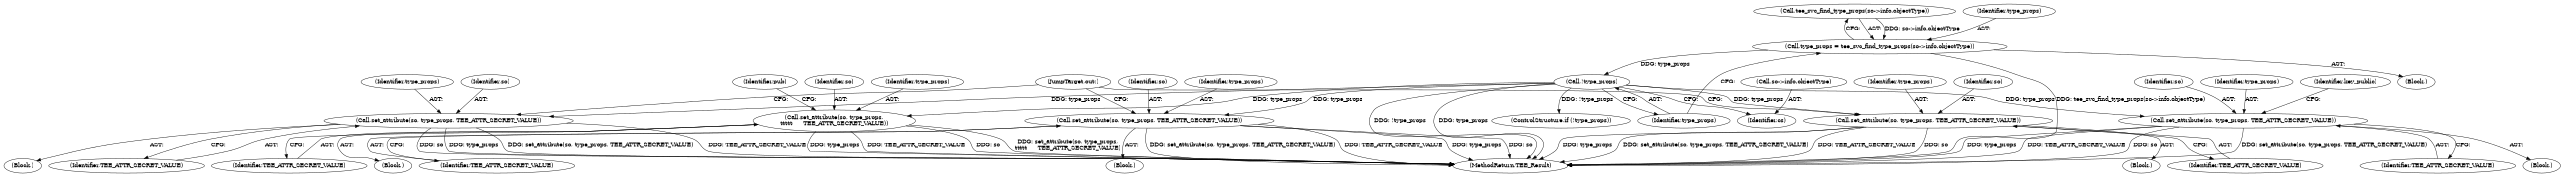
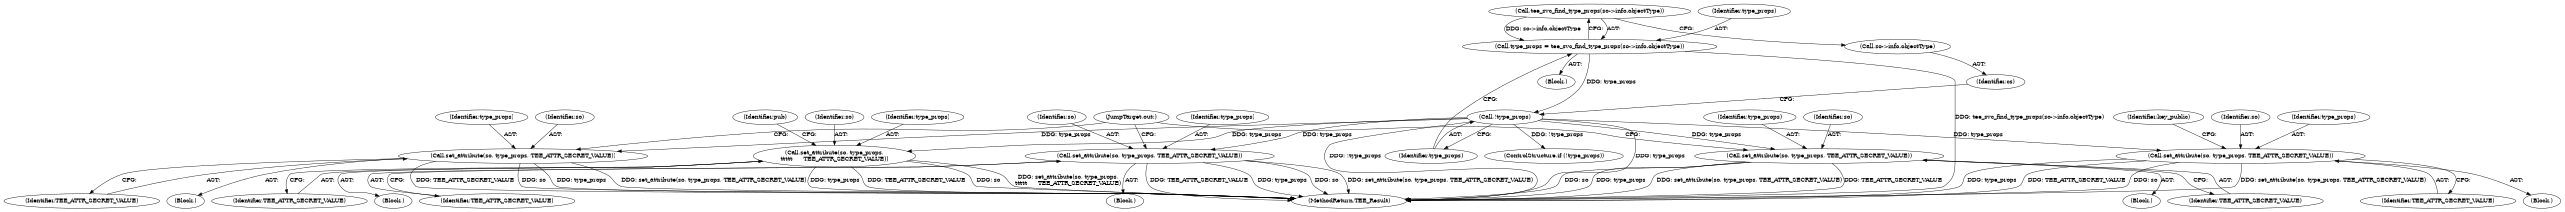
edge "(Call,tee_svc_find_type_props(so->info.objectType))" -> "(Call,so->info.objectType)": added, label "CFG:"
edge "(Call,!type_props)" -> "(Identifier,cs)": reversed
